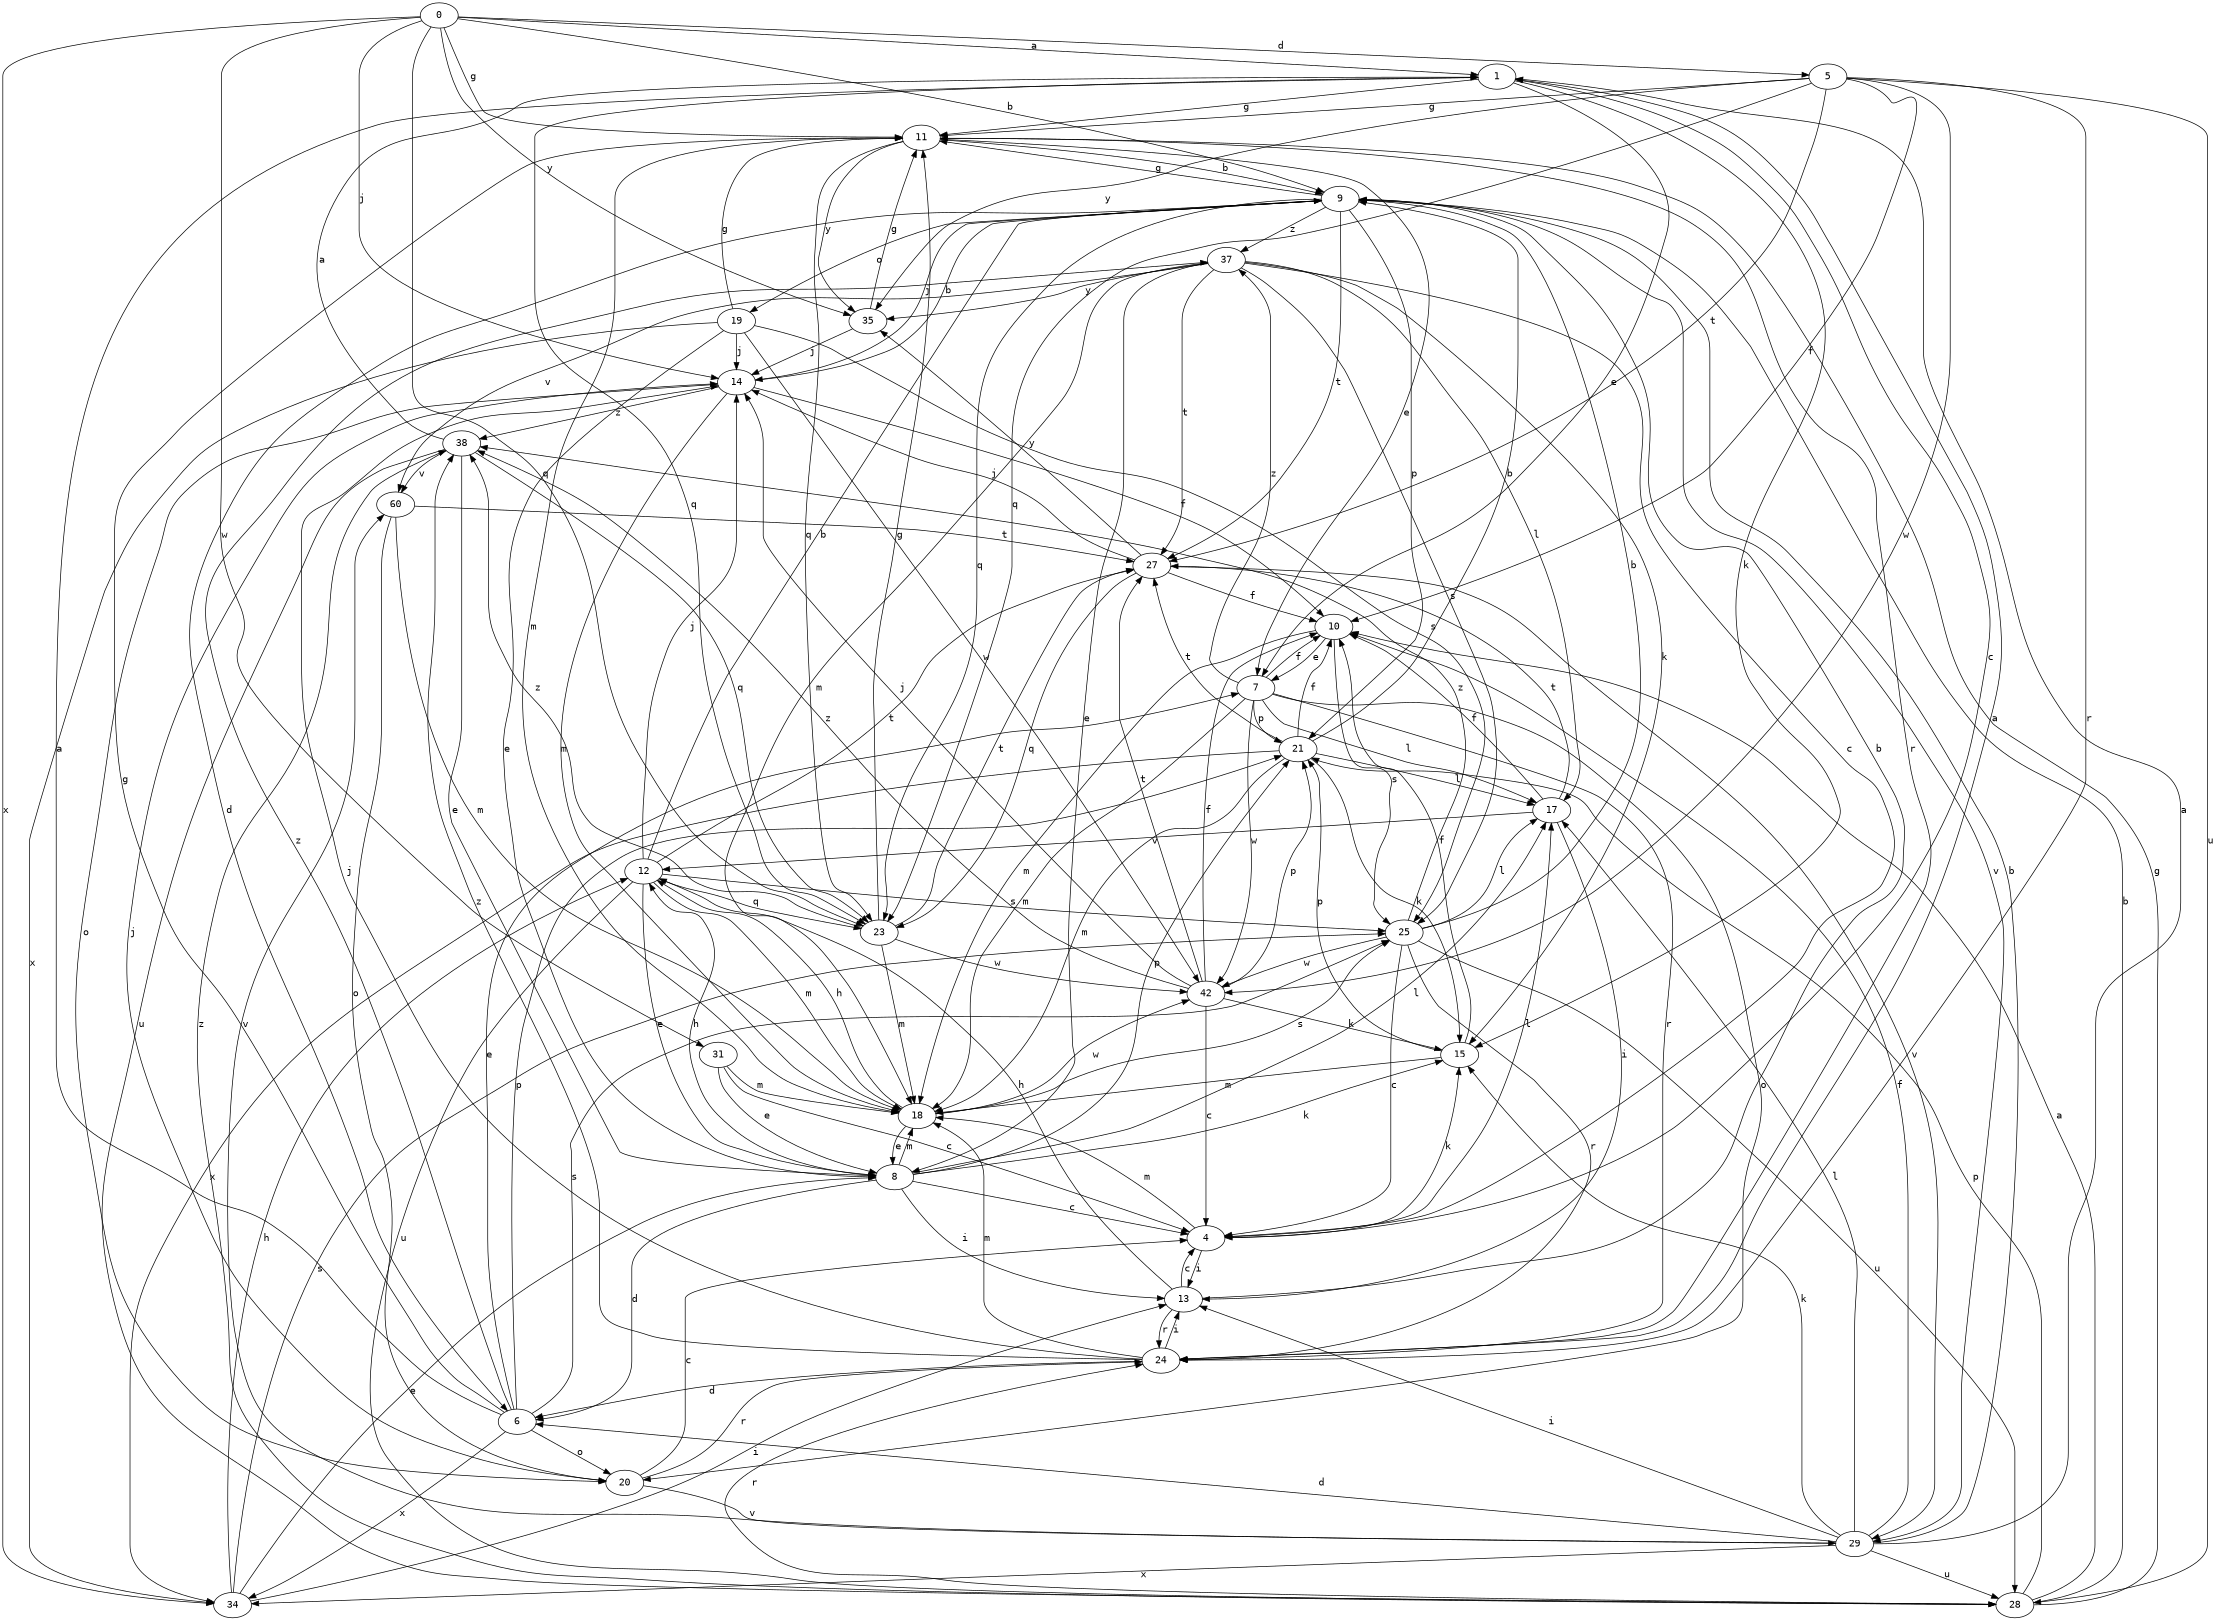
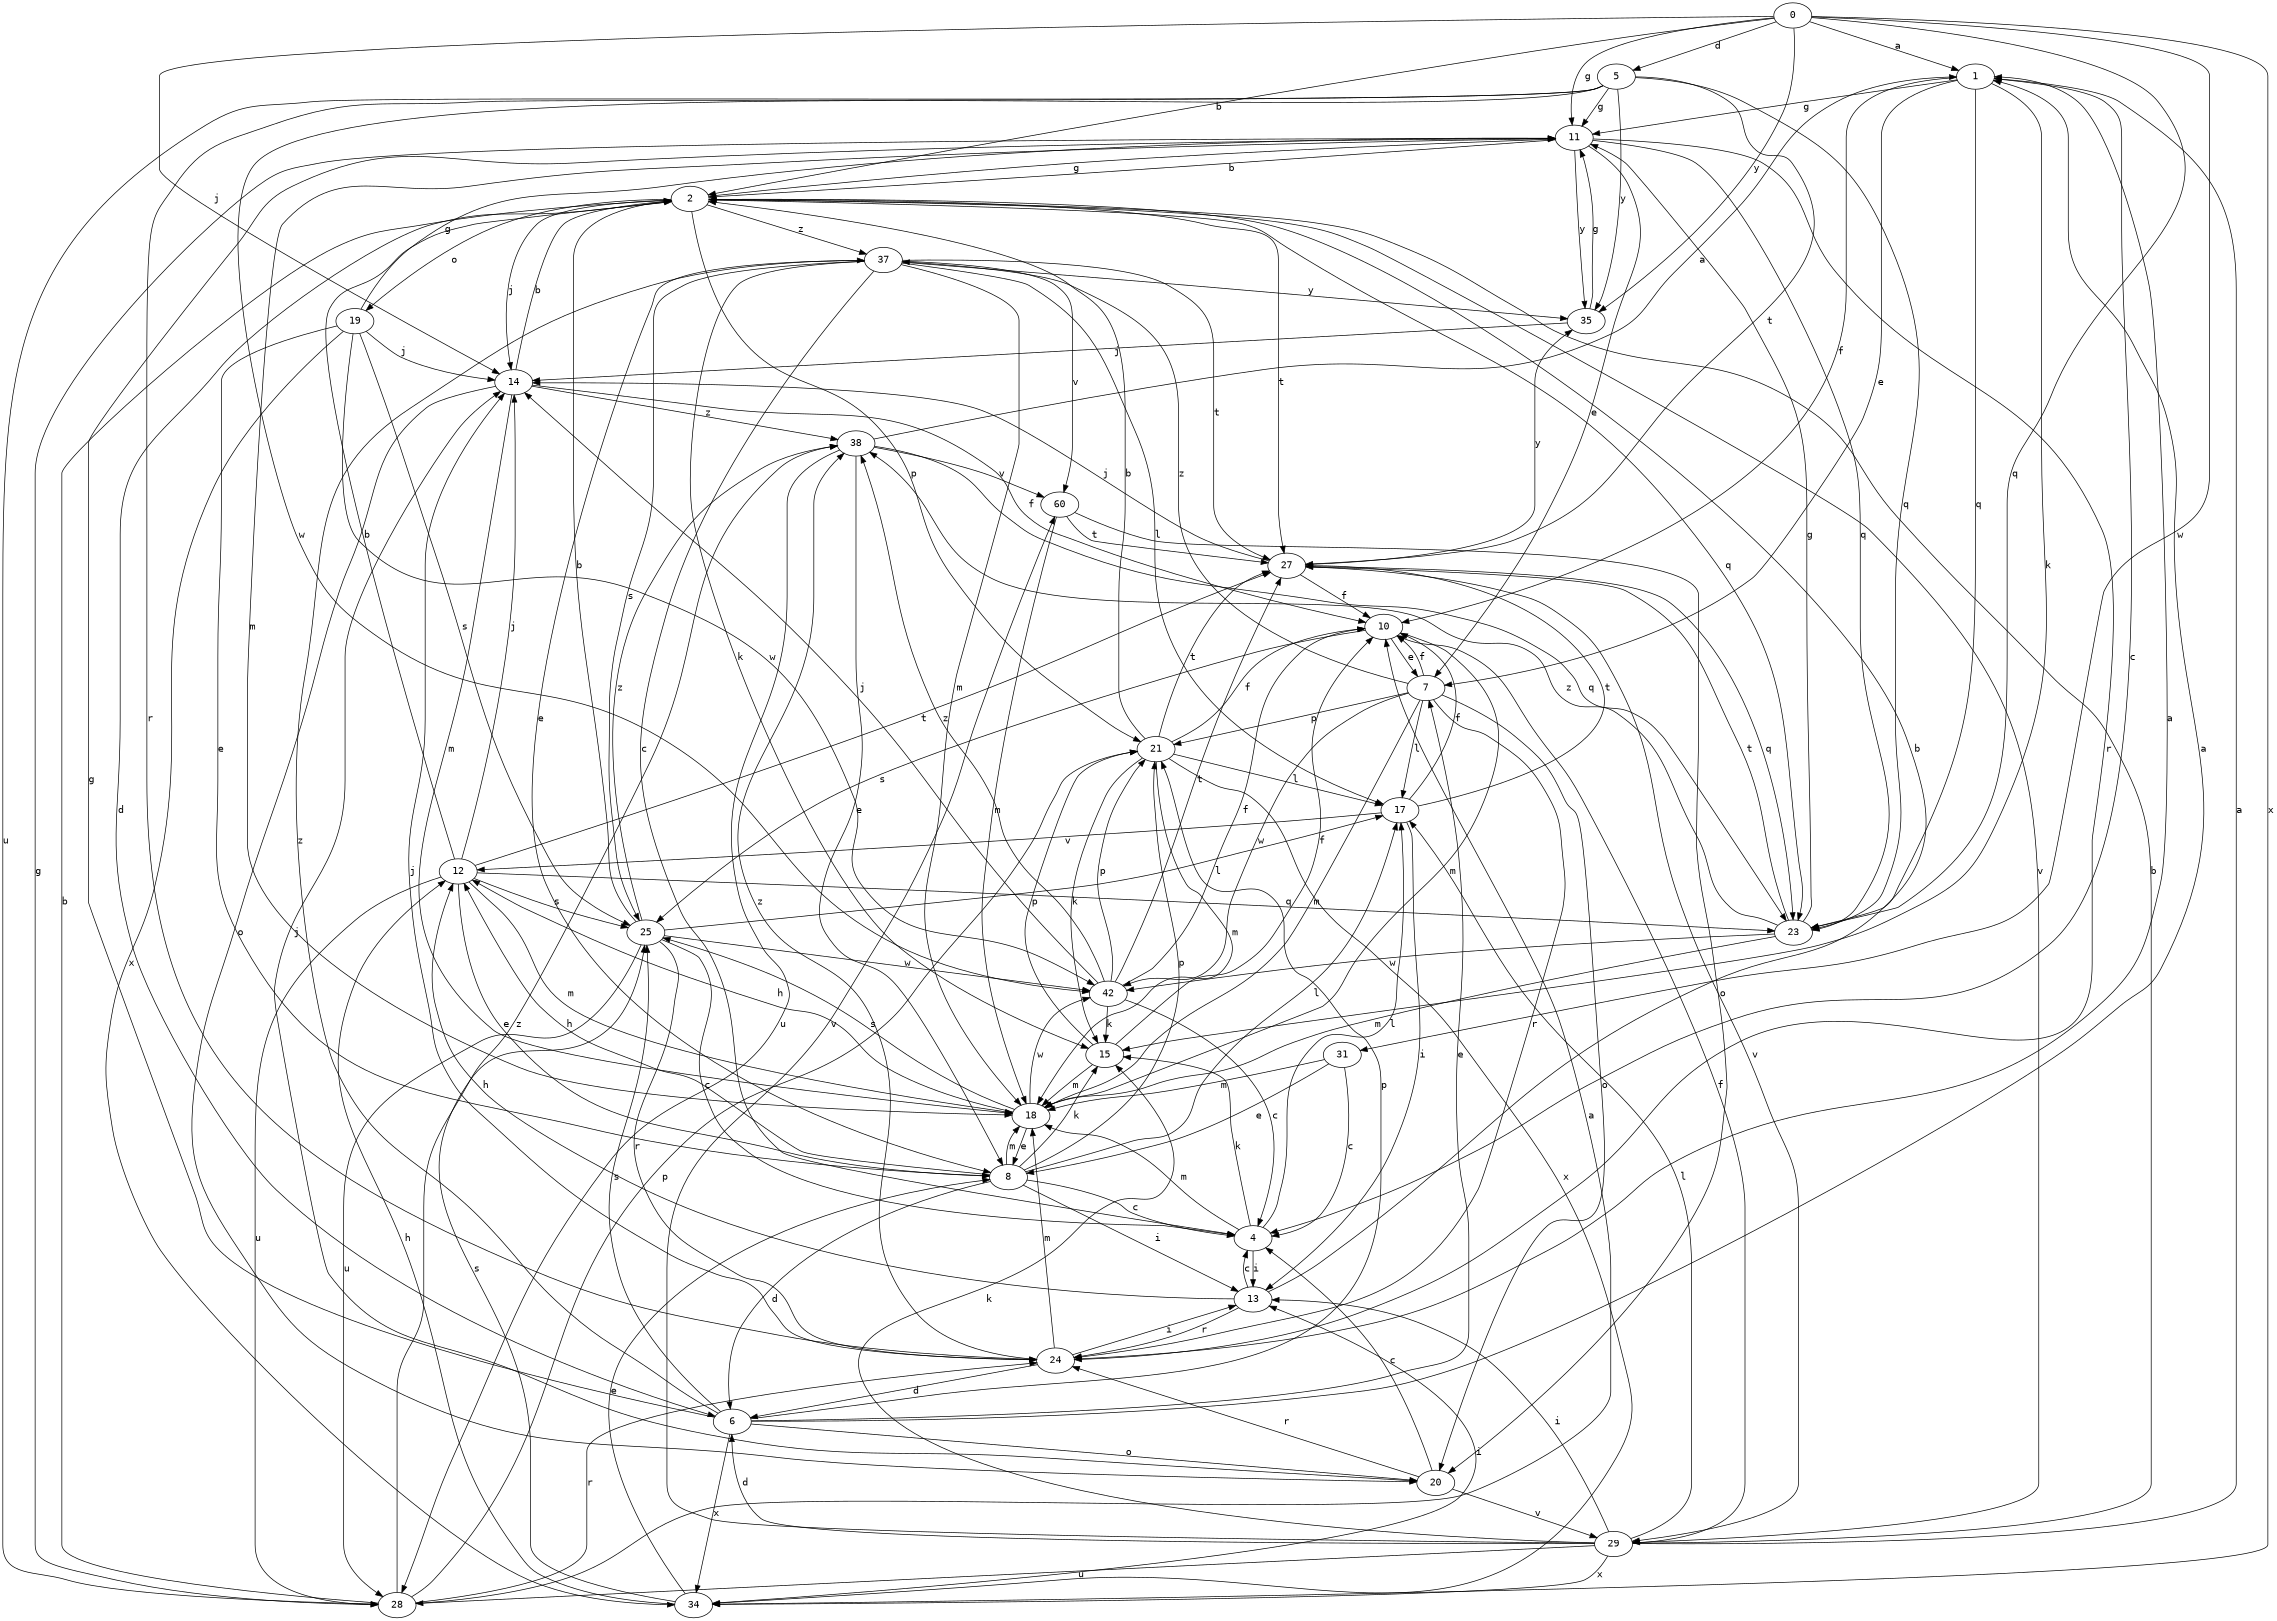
node "9": label "9" -> "2"
edge "5" -> "10": now "1" -> "10"
